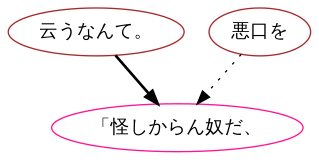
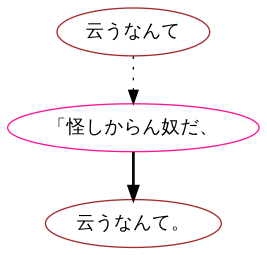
node "悪口を": label "悪口を" -> "云うなんて"
edge "云うなんて。" -> "「怪しからん奴だ、": reversed
